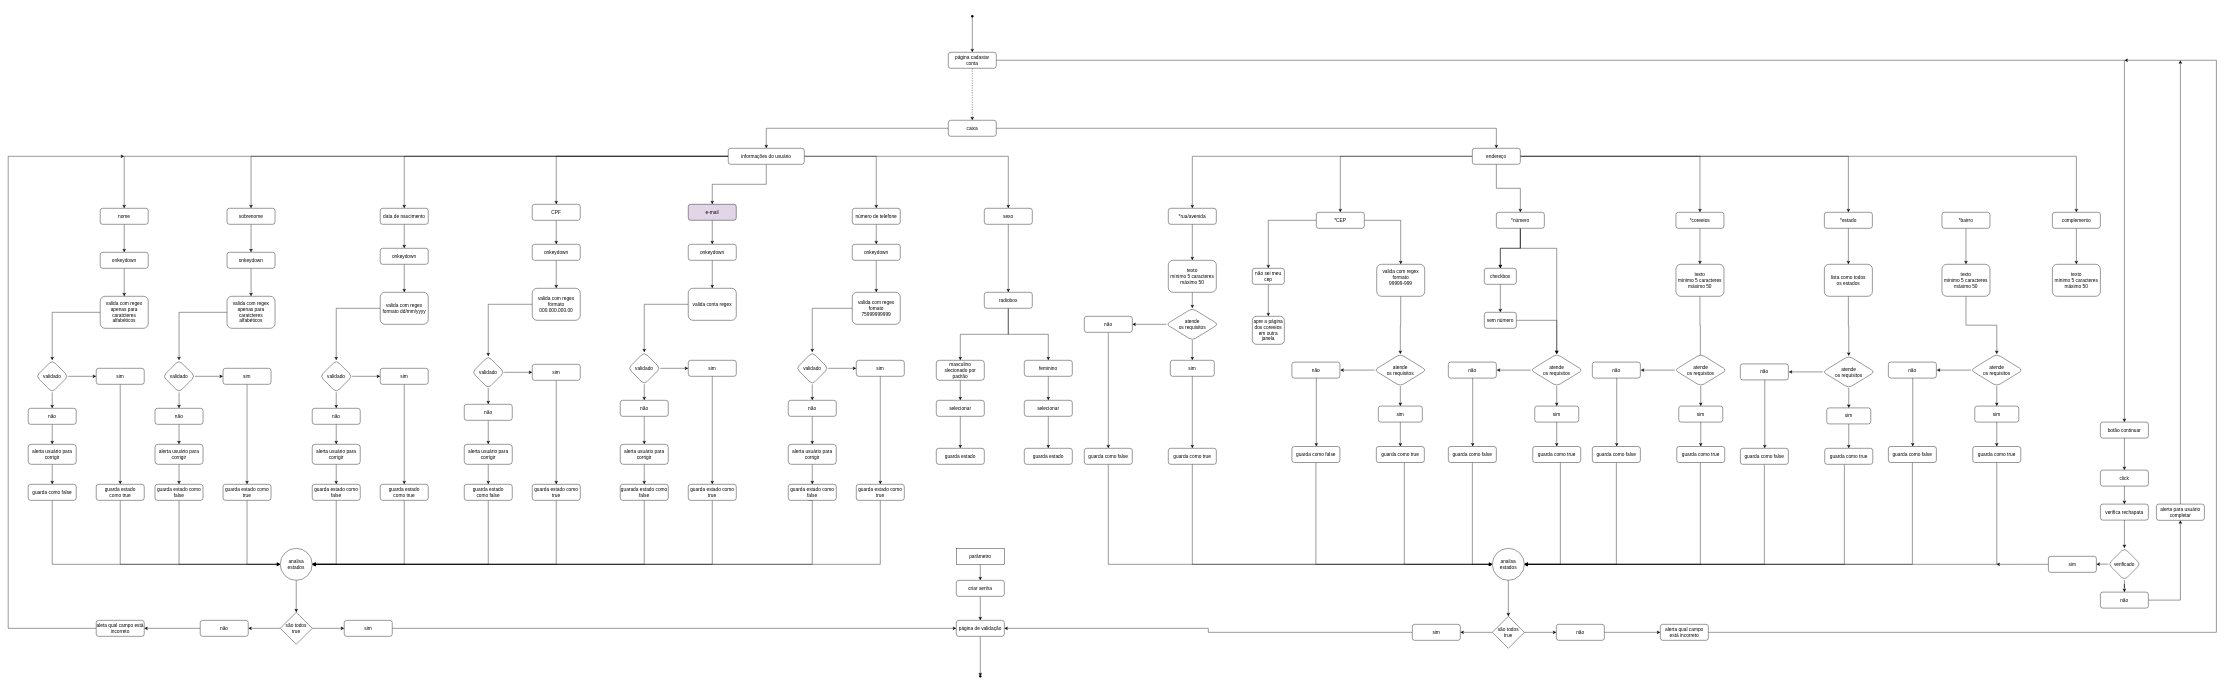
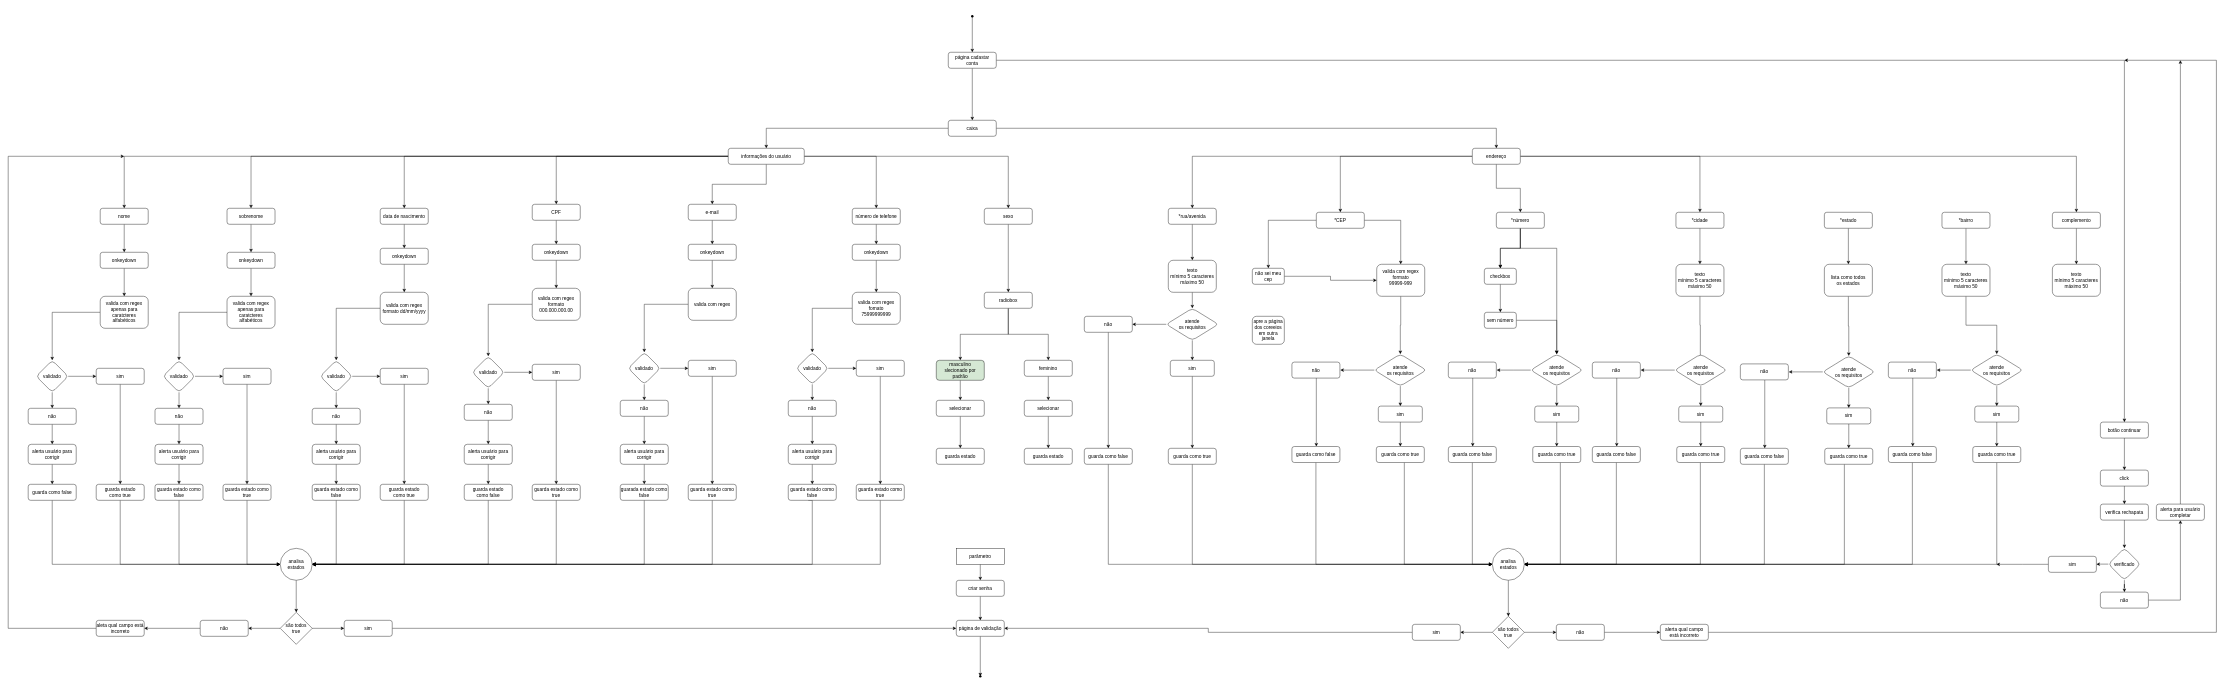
edge "página cadastar conta" -> "caixa": style dashed -> solid
edge "endereço" -> "*estado": removed
node "e-mail": fillcolor #e1d5e7 -> #ffffff
node "*coreeios": label "*coreeios" -> "*cidade"
node "valida conta regex": label "valida conta regex" -> "valida com regex"
edge "não sei meu cep" -> "apre a página dos coreeios em outra janela": now "não sei meu cep" -> "valida com regex formato 99999-999"
node "masculino slecionado por padrão": fillcolor #ffffff -> #d5e8d4
